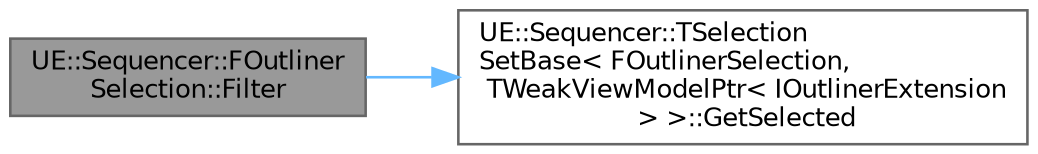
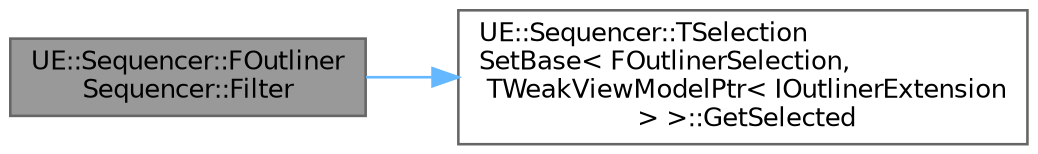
node "UE::Sequencer::FOutliner Selection::Filter": label "UE::Sequencer::FOutliner Selection::Filter" -> "UE::Sequencer::FOutliner Sequencer::Filter"
